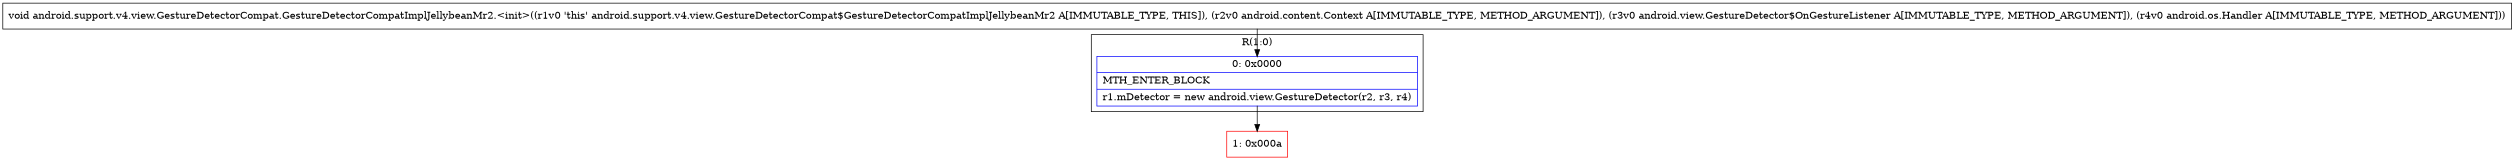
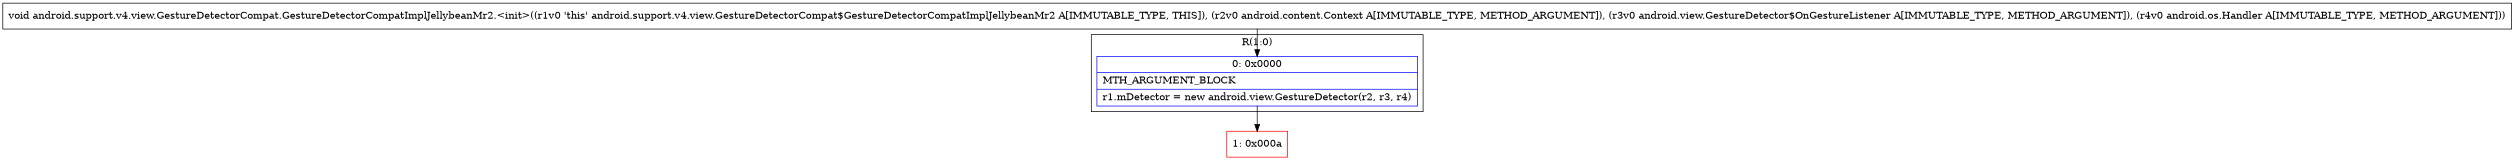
node "0: 0x0000": text "MTH_ENTER_BLOCK" -> "MTH_ARGUMENT_BLOCK"
